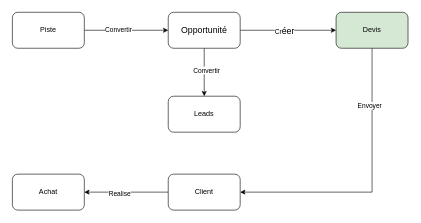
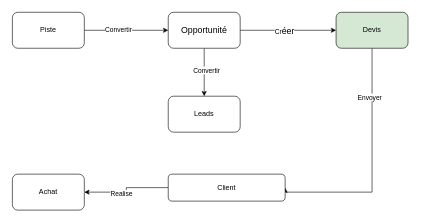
node "Client": size 72x36 -> 117x27
